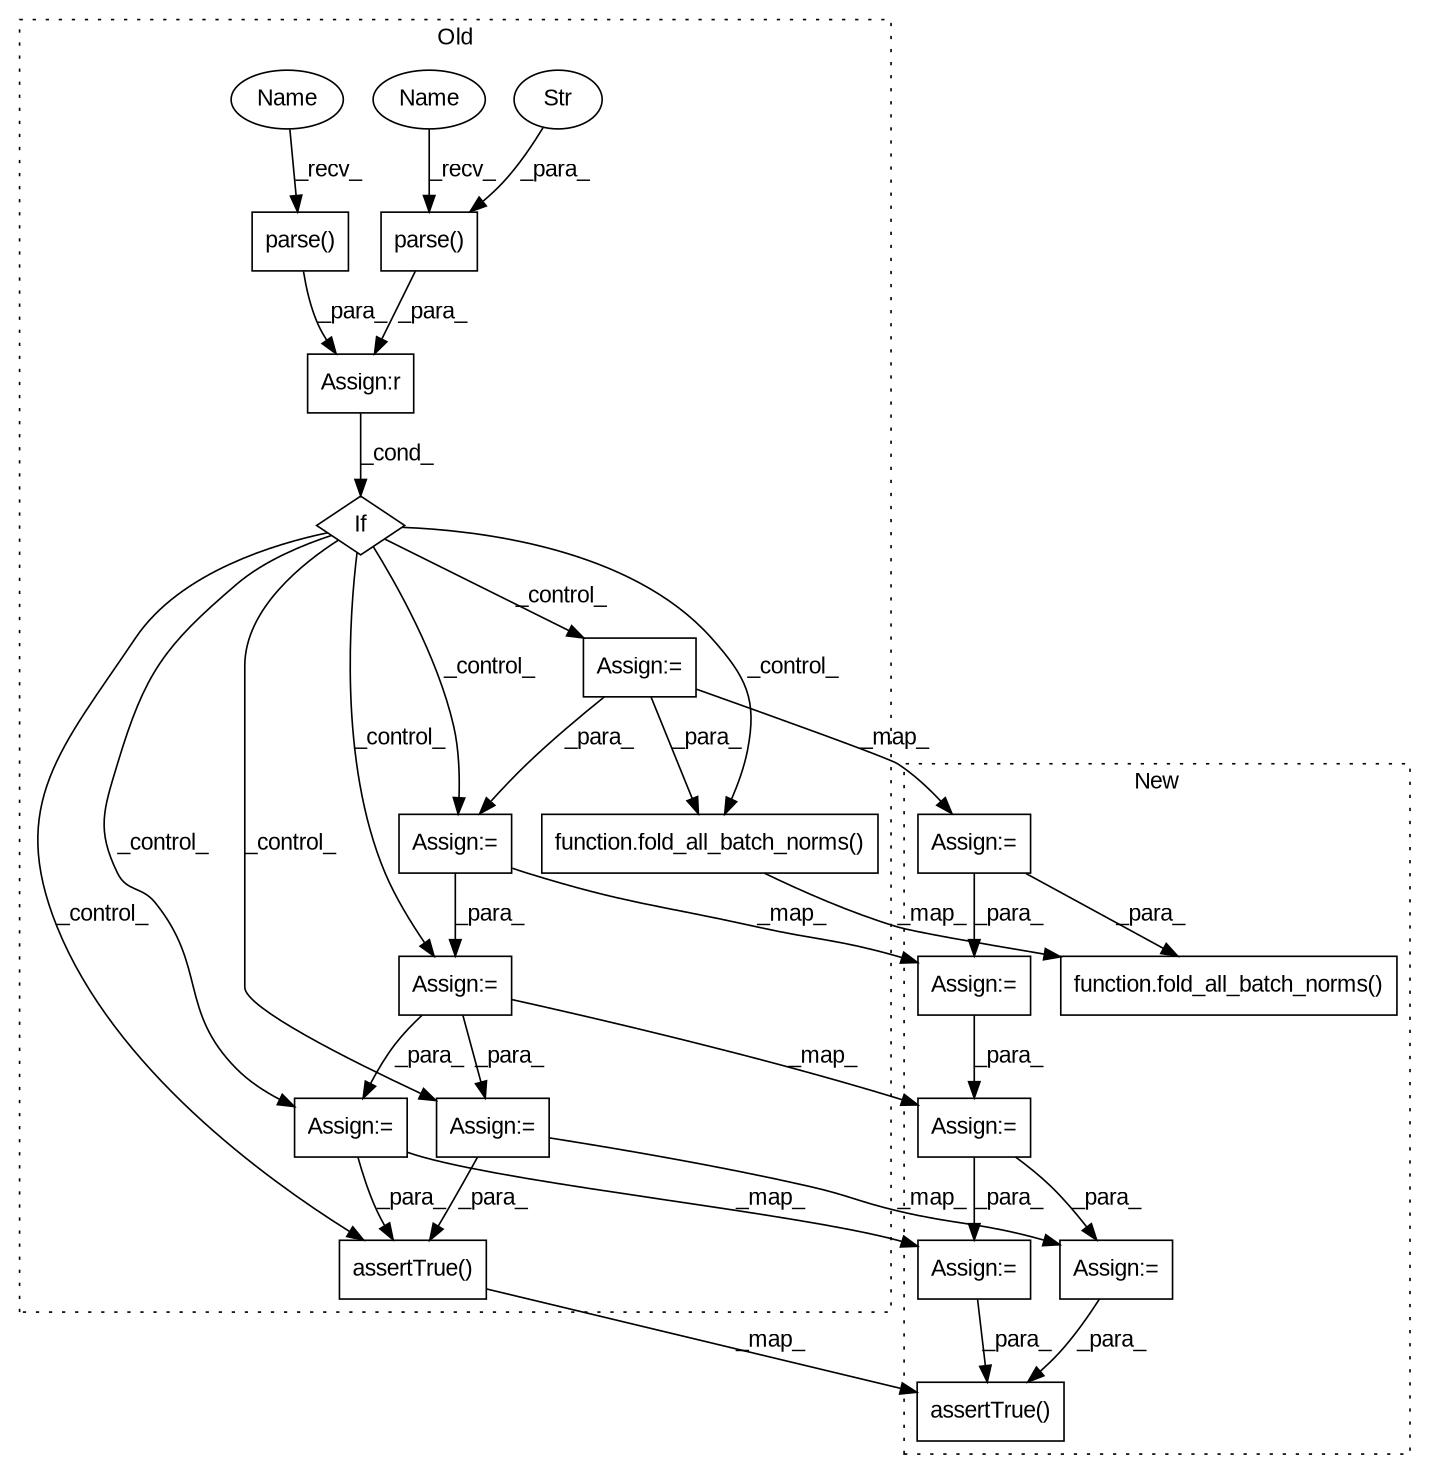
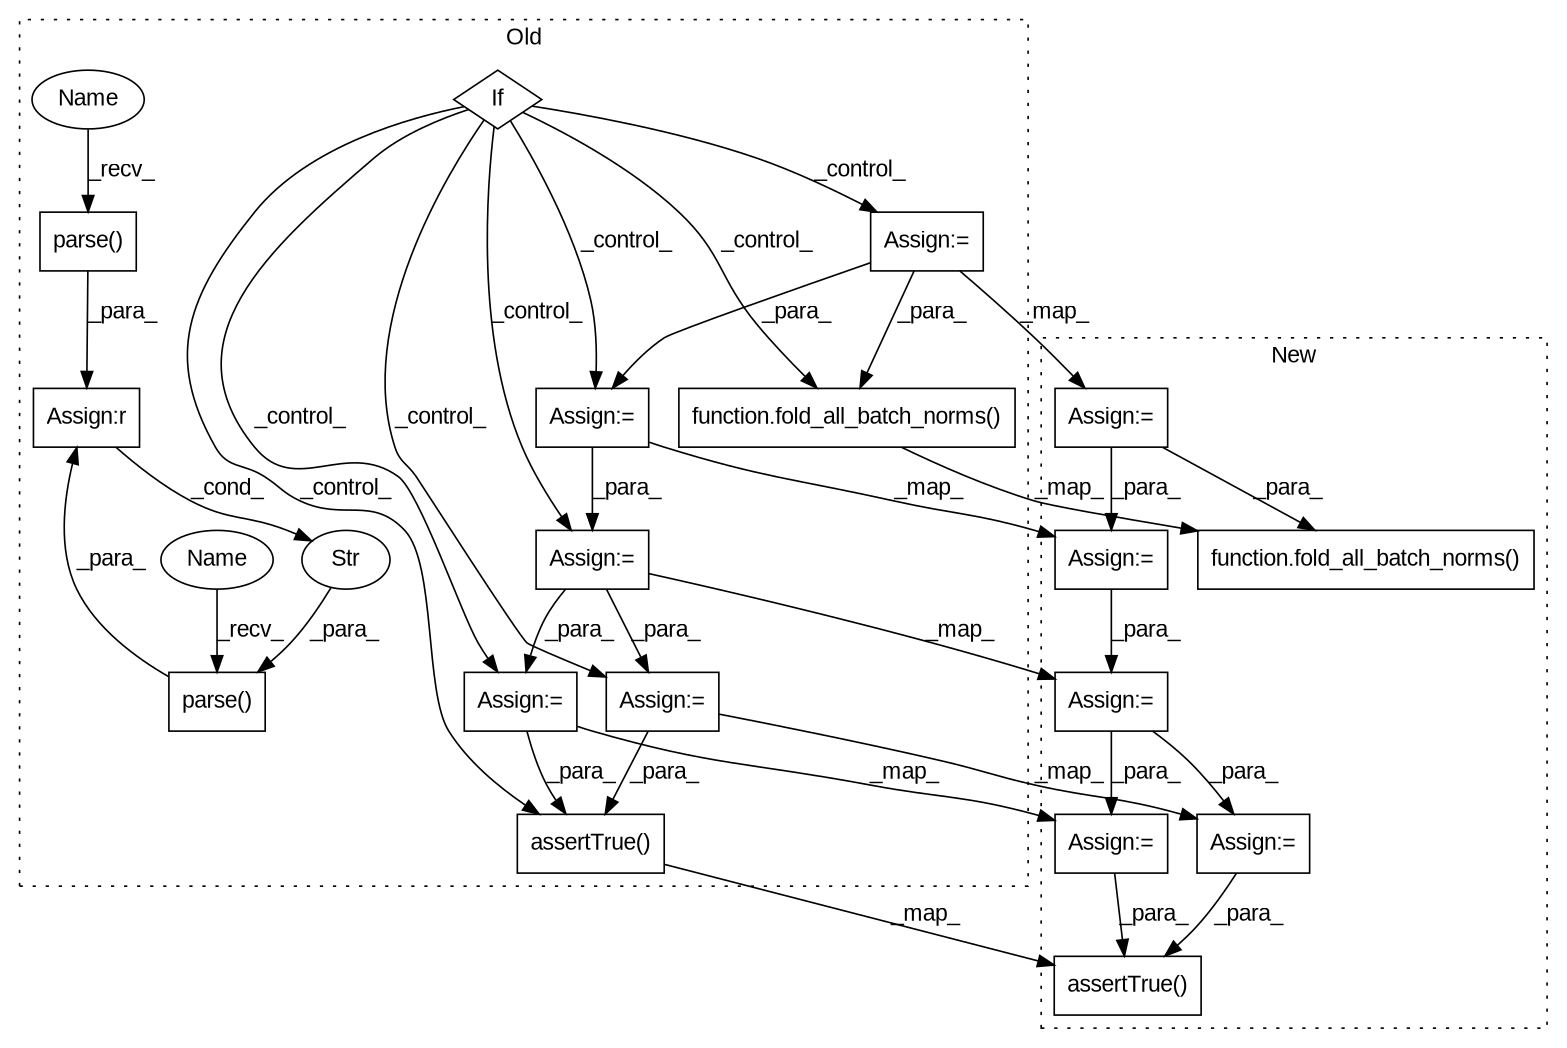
edge "Assign:r" -> "If": now "Assign:r" -> "Str"
